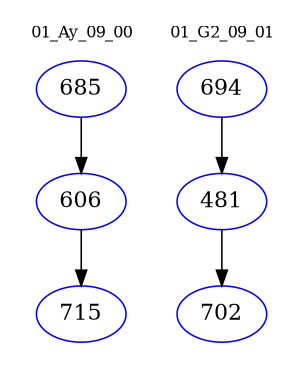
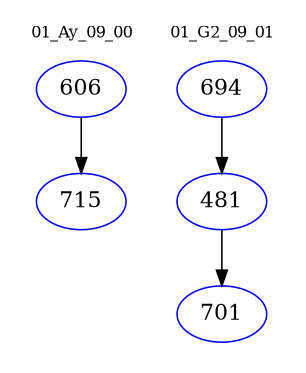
node "685": removed
node "702": label "702" -> "701"
